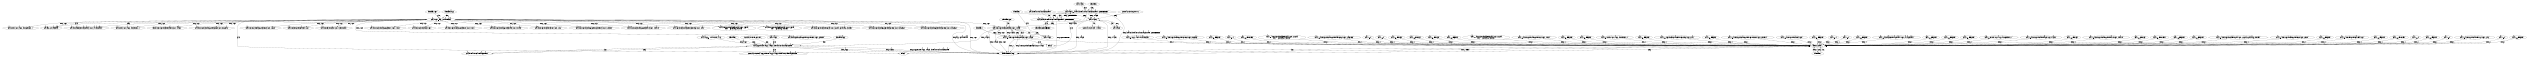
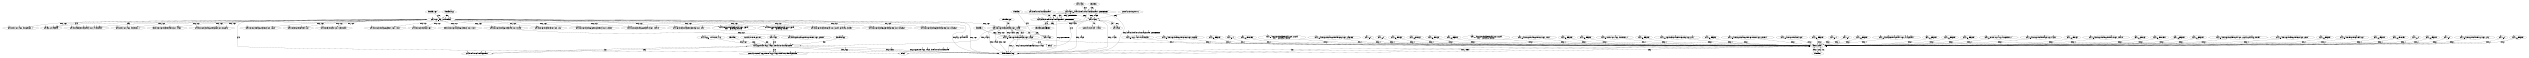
node "(Call,kvm_vcpu_ioctl_x86_set_xcrs(vcpu, u.xcrs))": label "(Call,kvm_vcpu_ioctl_x86_set_xcrs(vcpu, u.xcrs))" -> "(Return,kvm_vcpu_ioctl_x86_set_xcrs(vcpu, u.xcrs))"
edge "(Call,*vcpu = filp->private_data)" -> "(Call,kvm_vcpu_ioctl_x86_set_vcpu_events(vcpu, &events))": now "(Call,kvm_vcpu_ioctl_x86_set_xsave(vcpu, u.xsave))" -> "(Call,kvm_vcpu_ioctl_x86_set_vcpu_events(vcpu, &events))"
